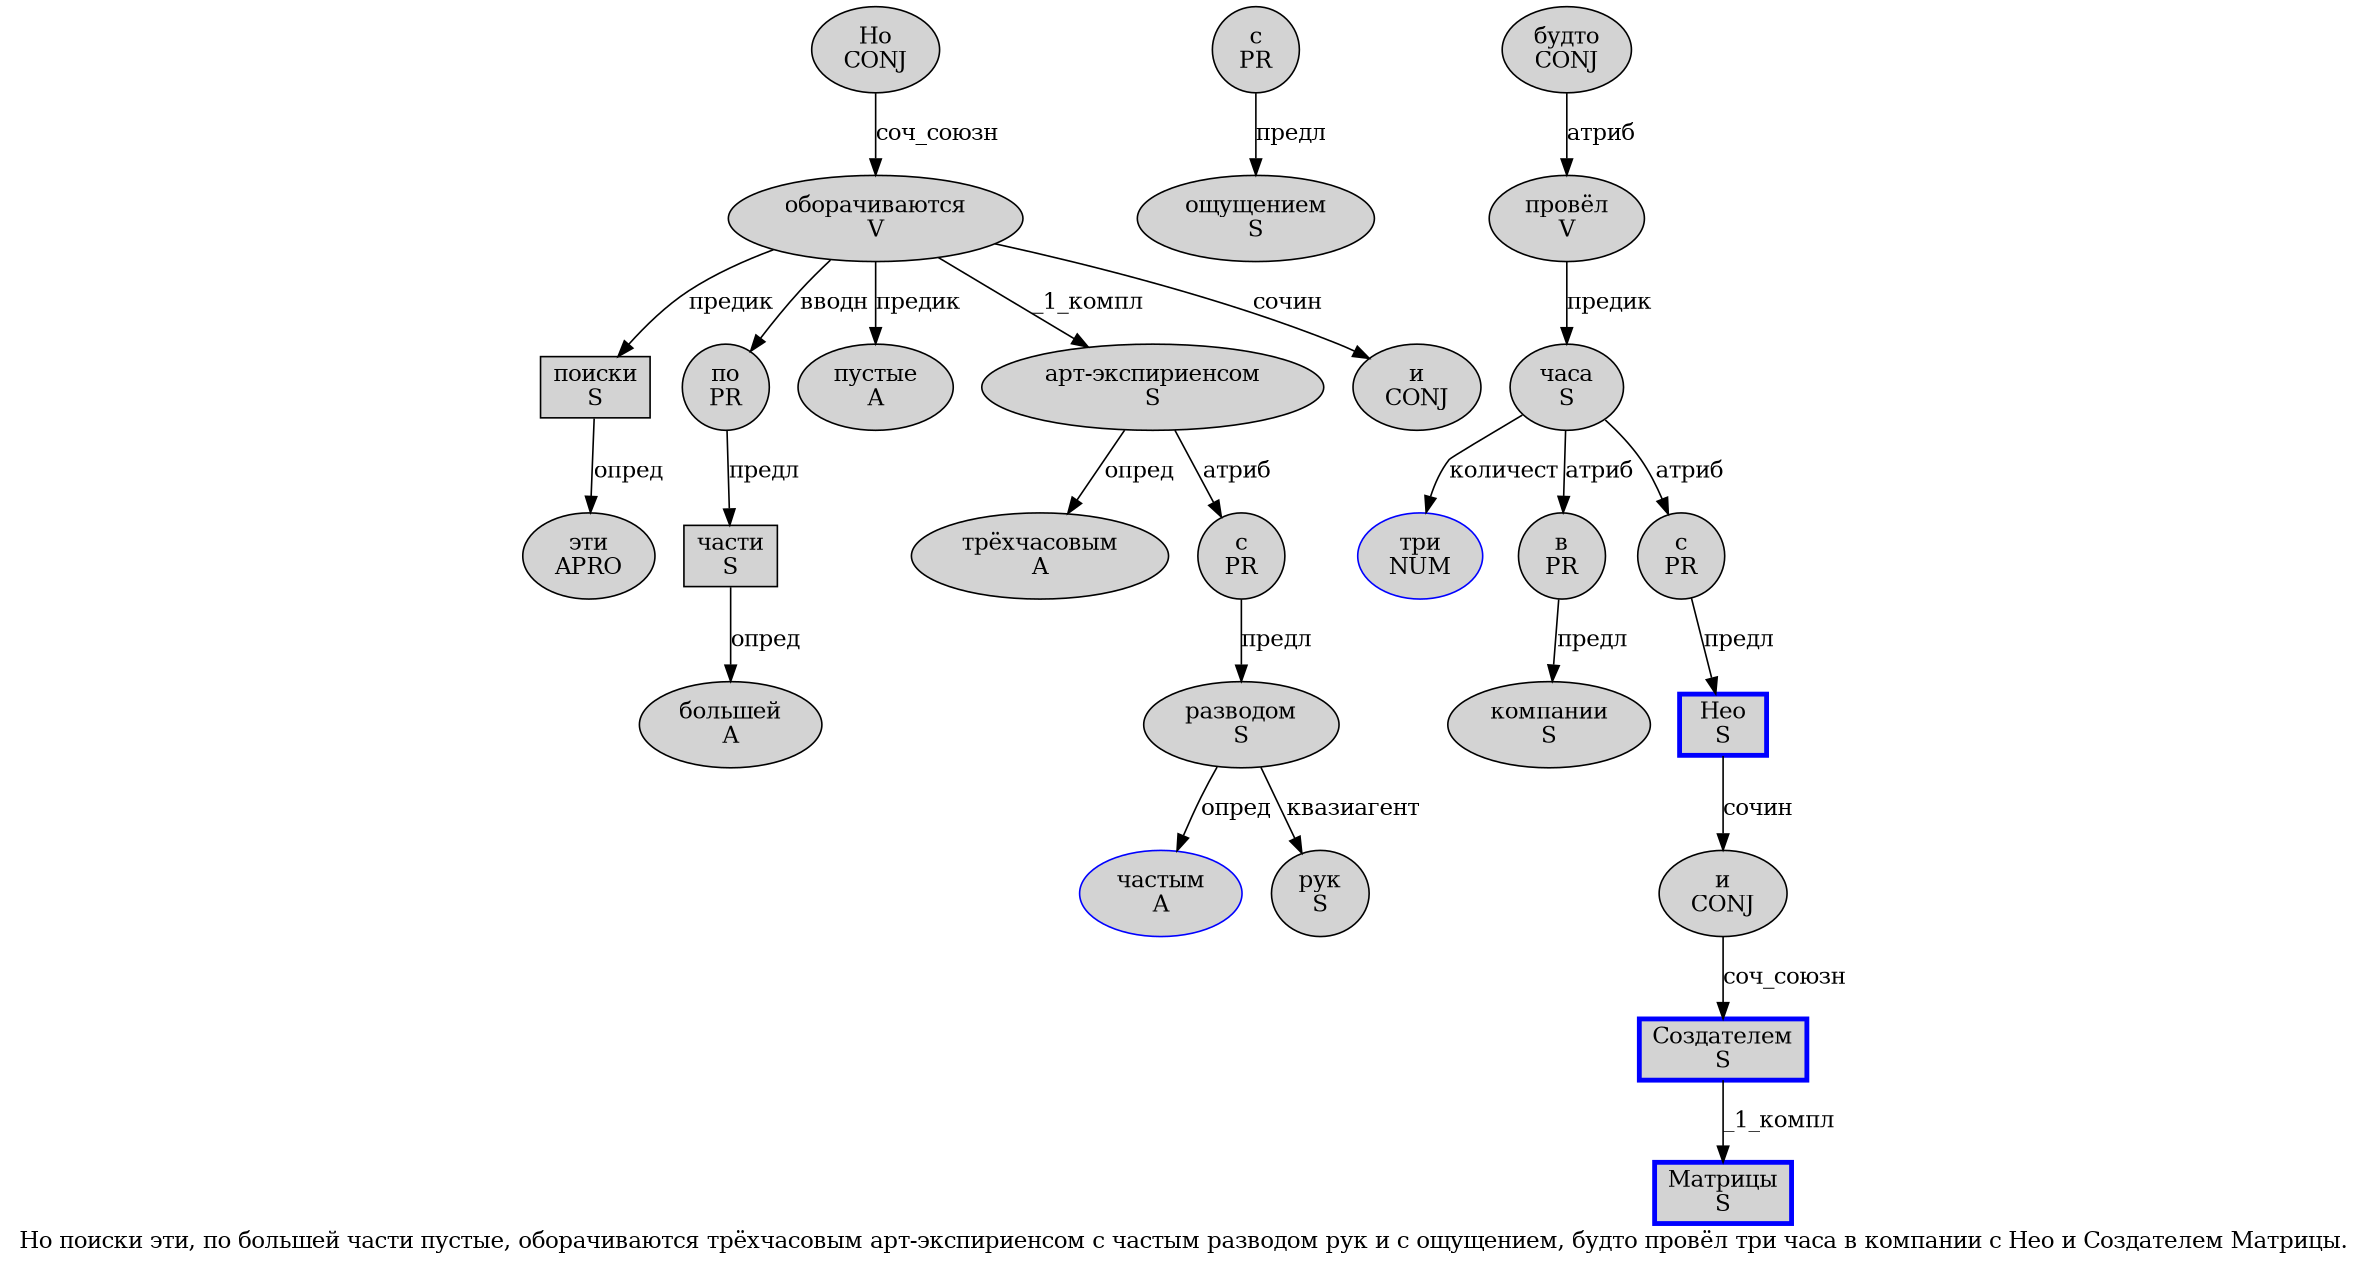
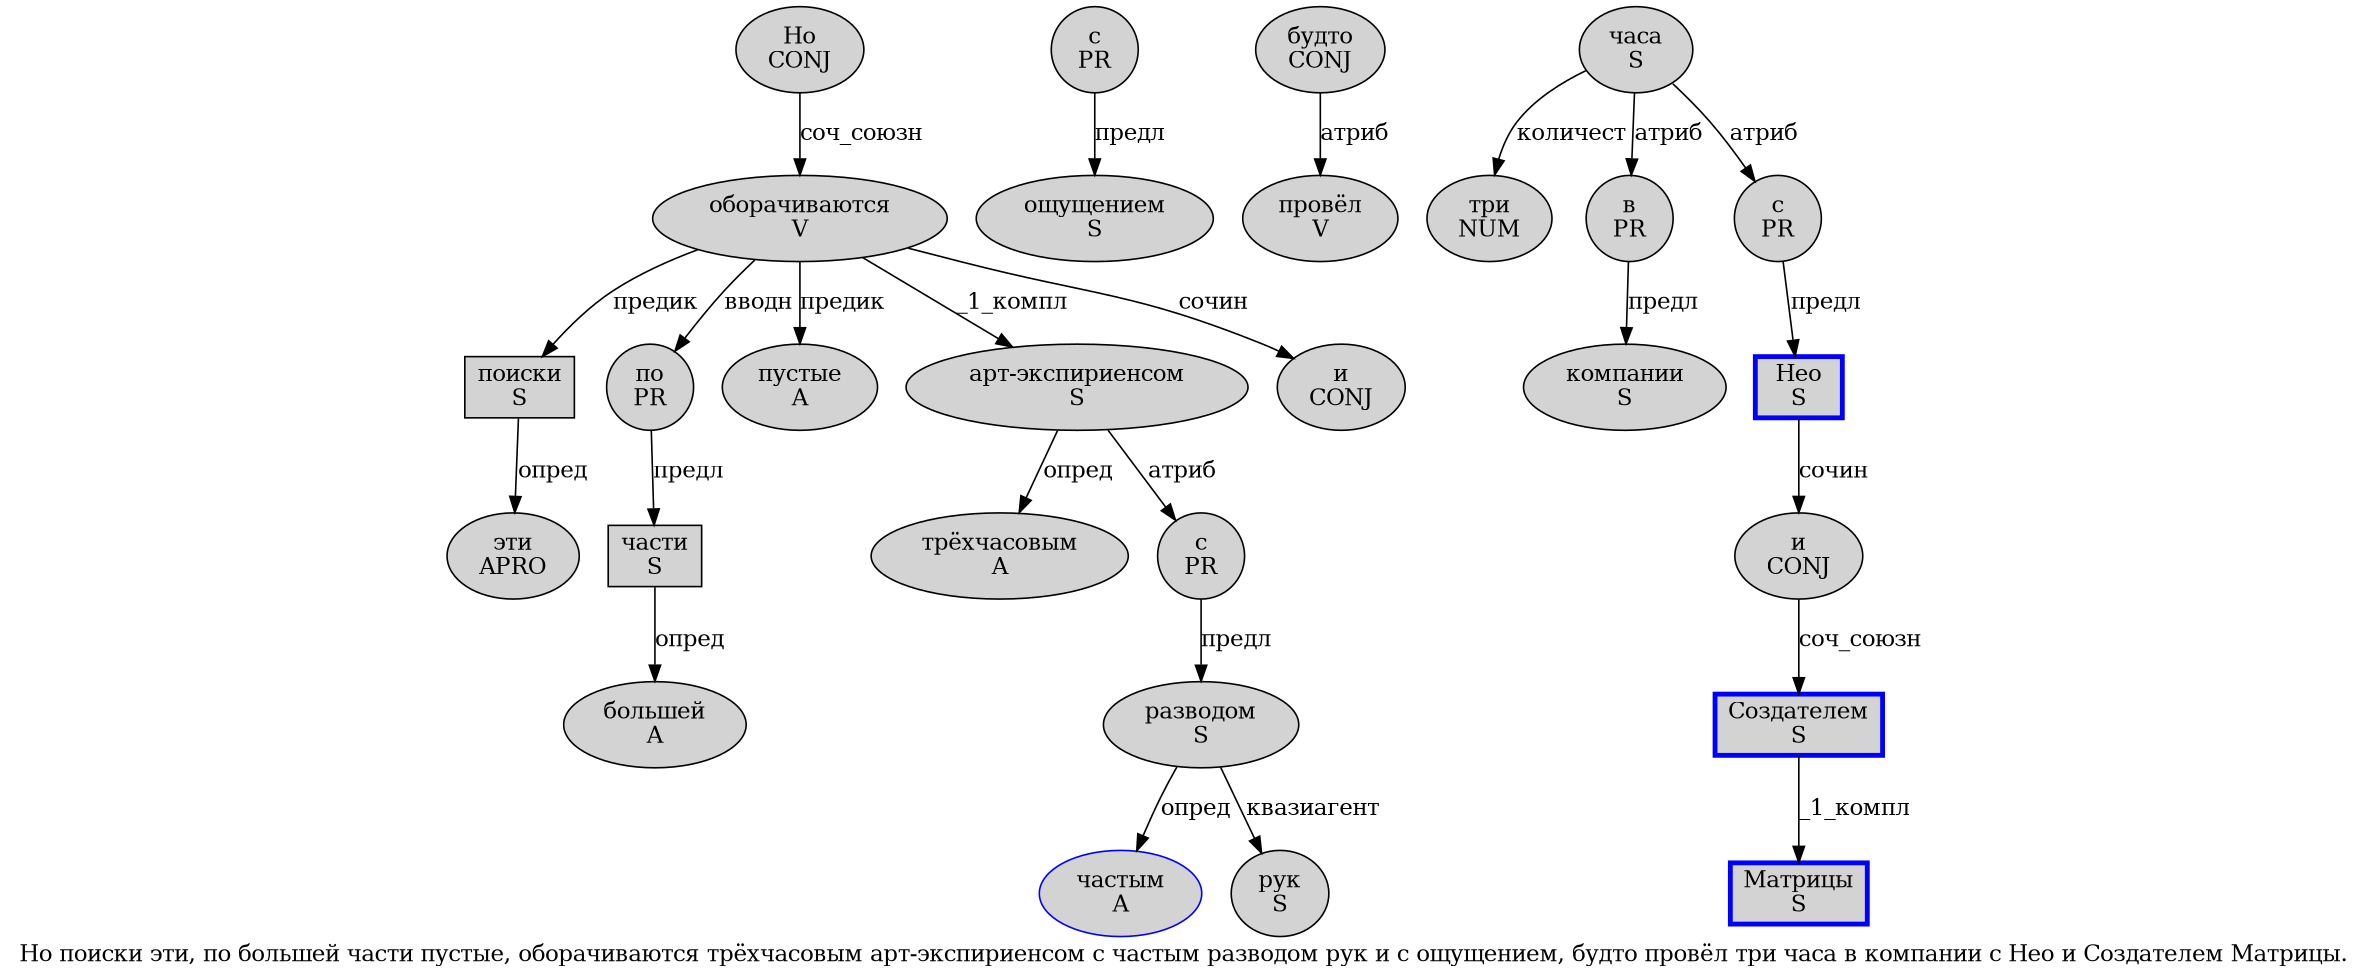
edge "провёл V" -> "часа S": removed, label "предик"
node "три NUM": color blue -> black
